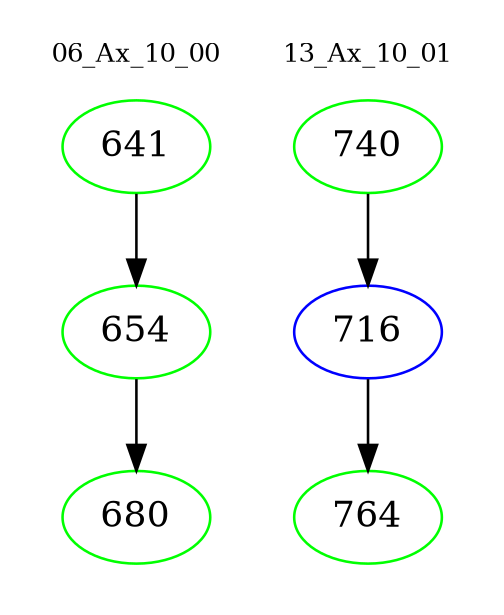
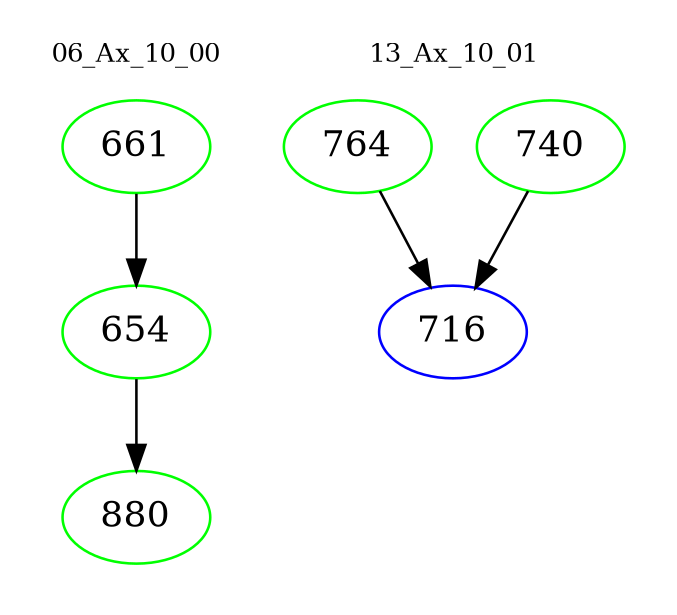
node "641": label "641" -> "661"
edge "716" -> "764": reversed
node "680": label "680" -> "880"
